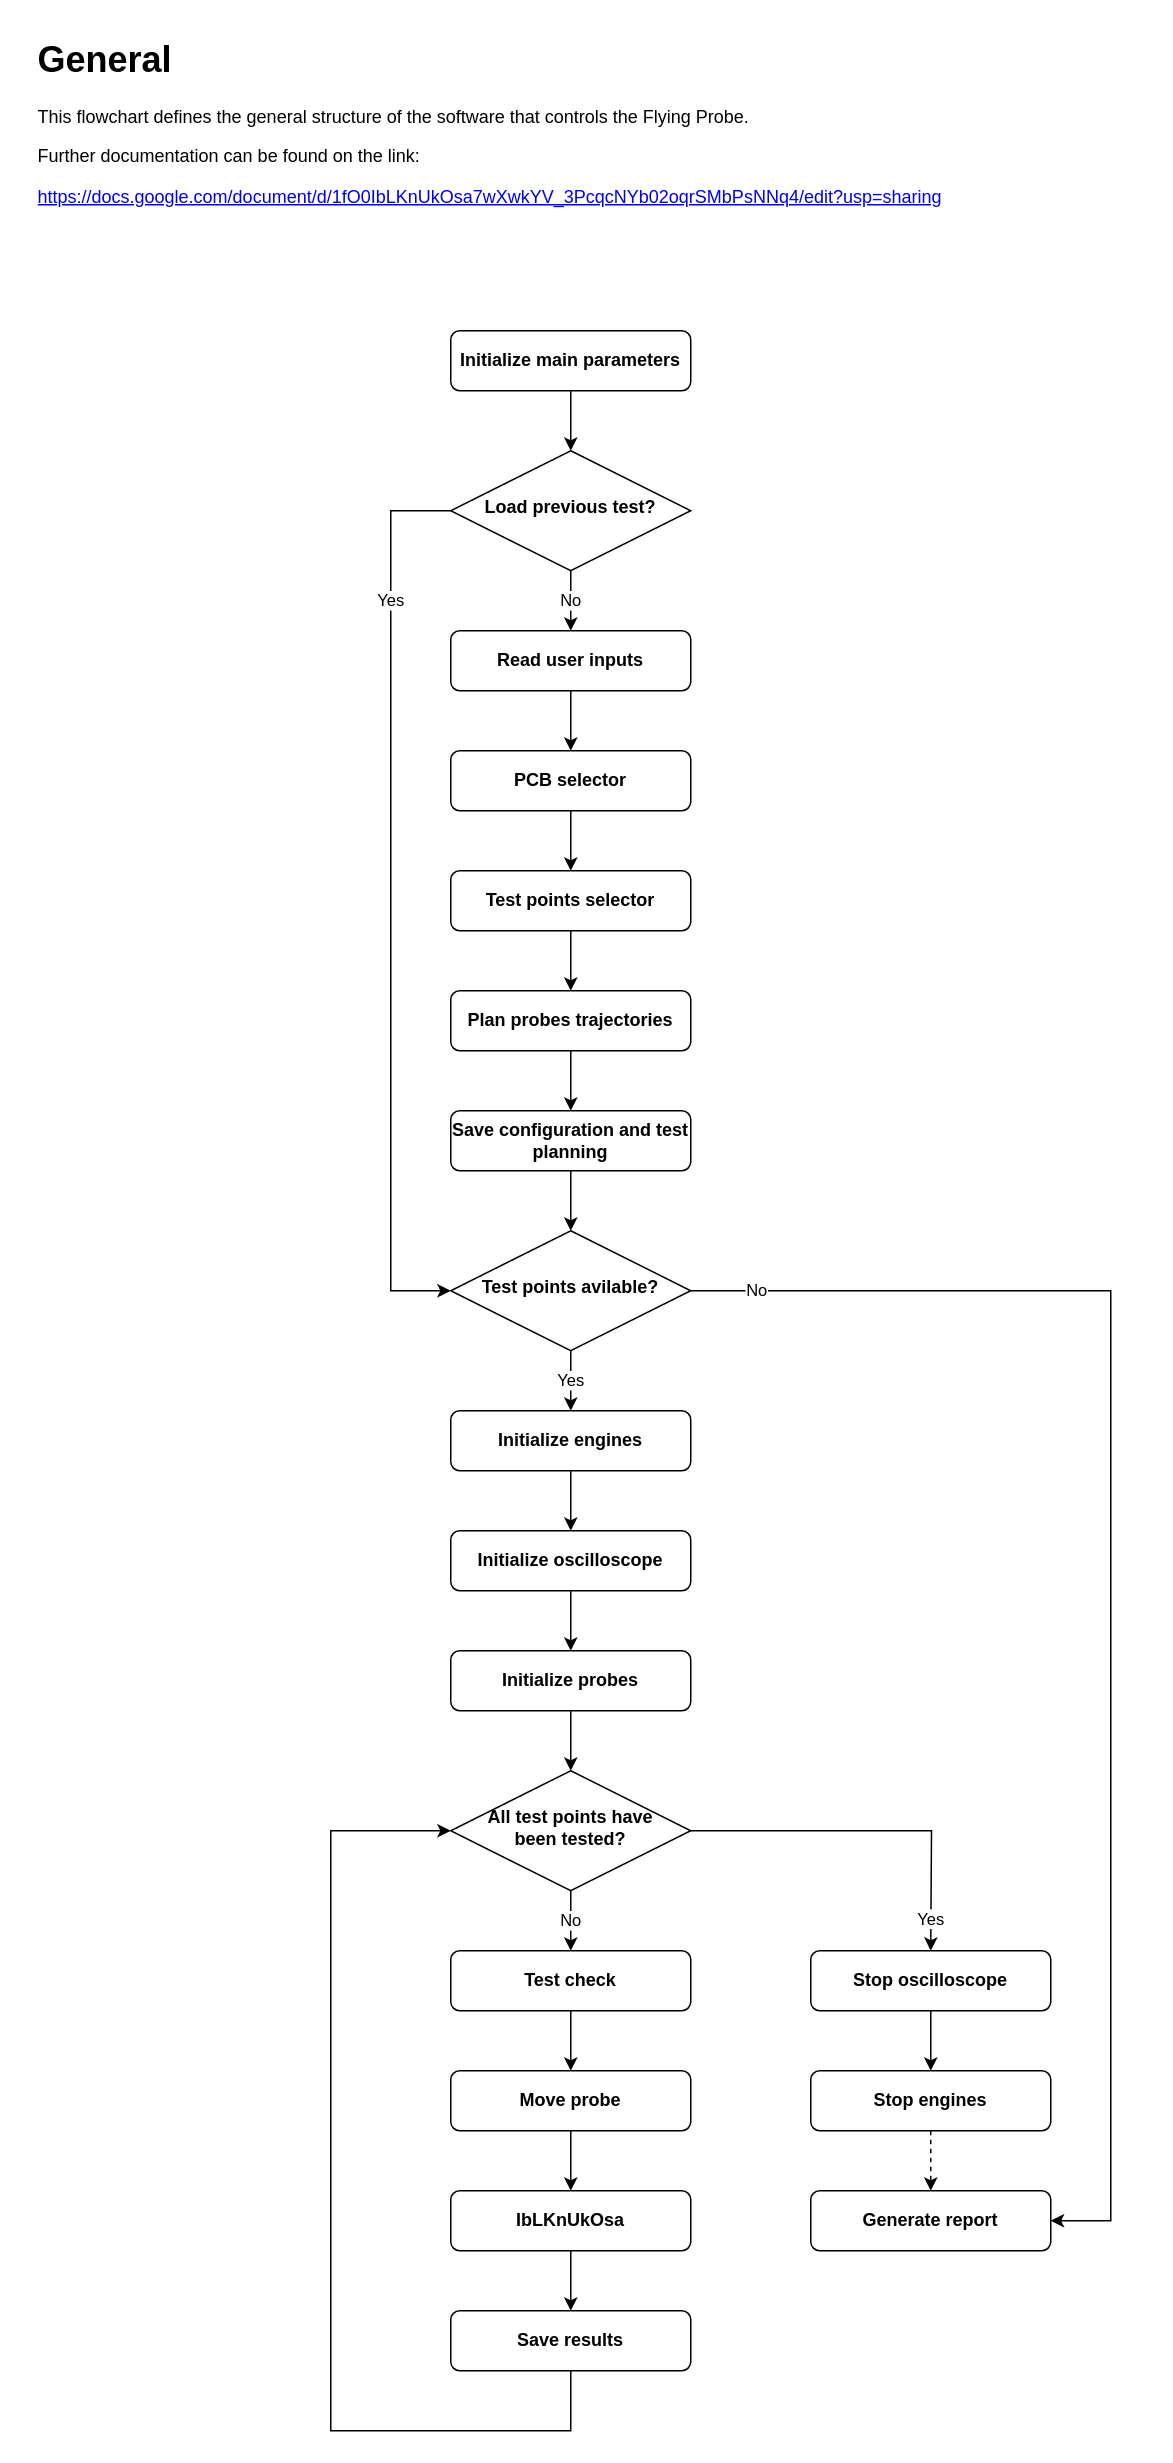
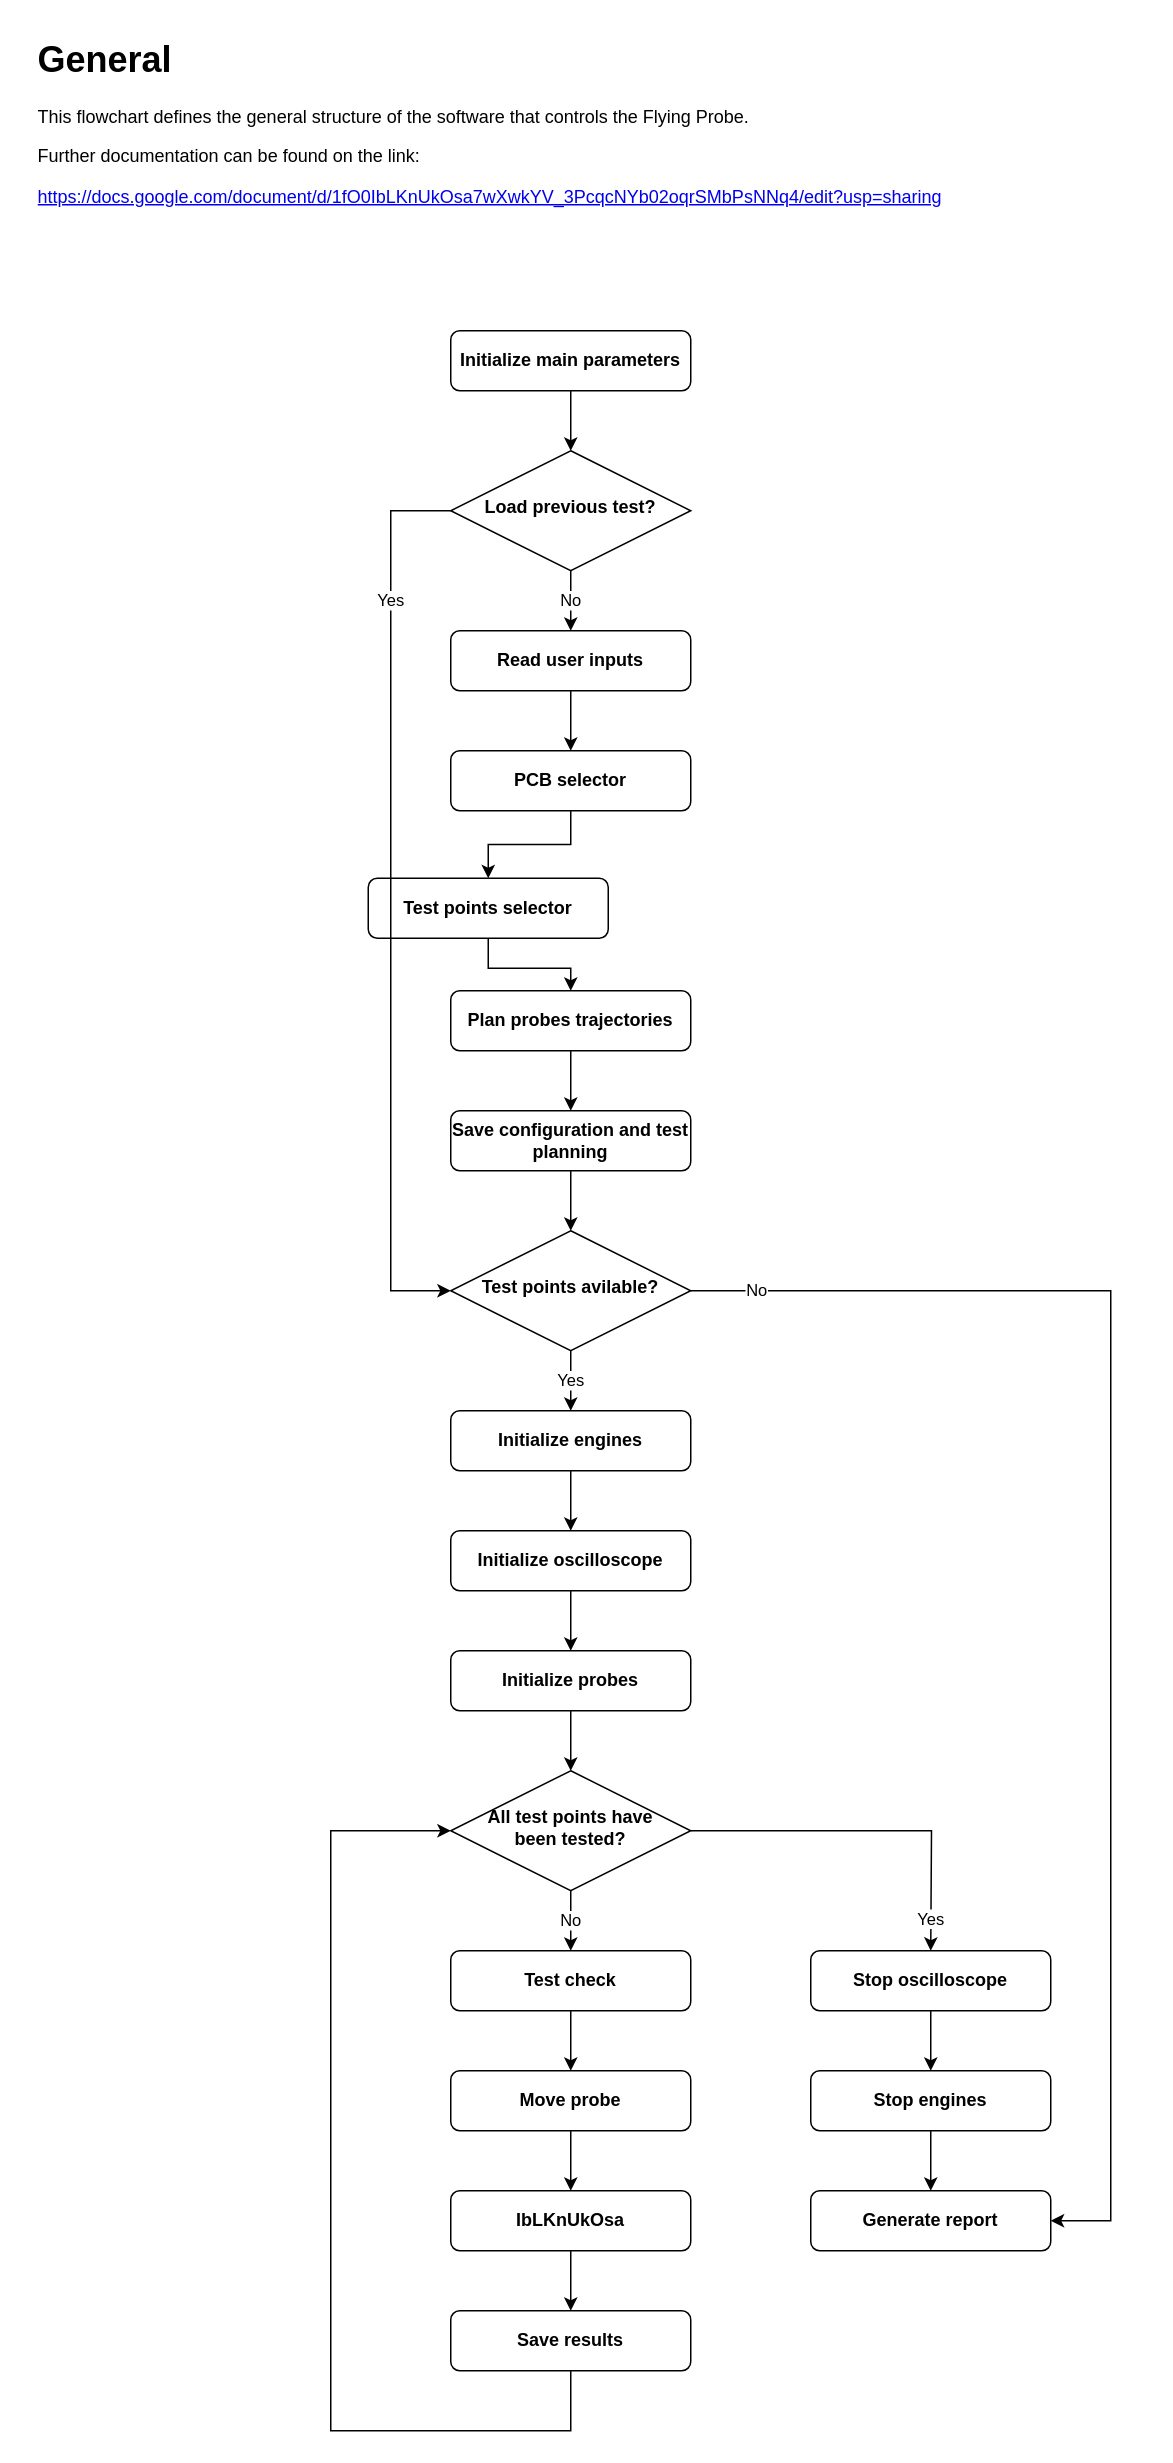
node "Test points selector": moved (571, 901) -> (488, 908)
edge "Stop engines" -> "Generate report": style dashed -> solid
